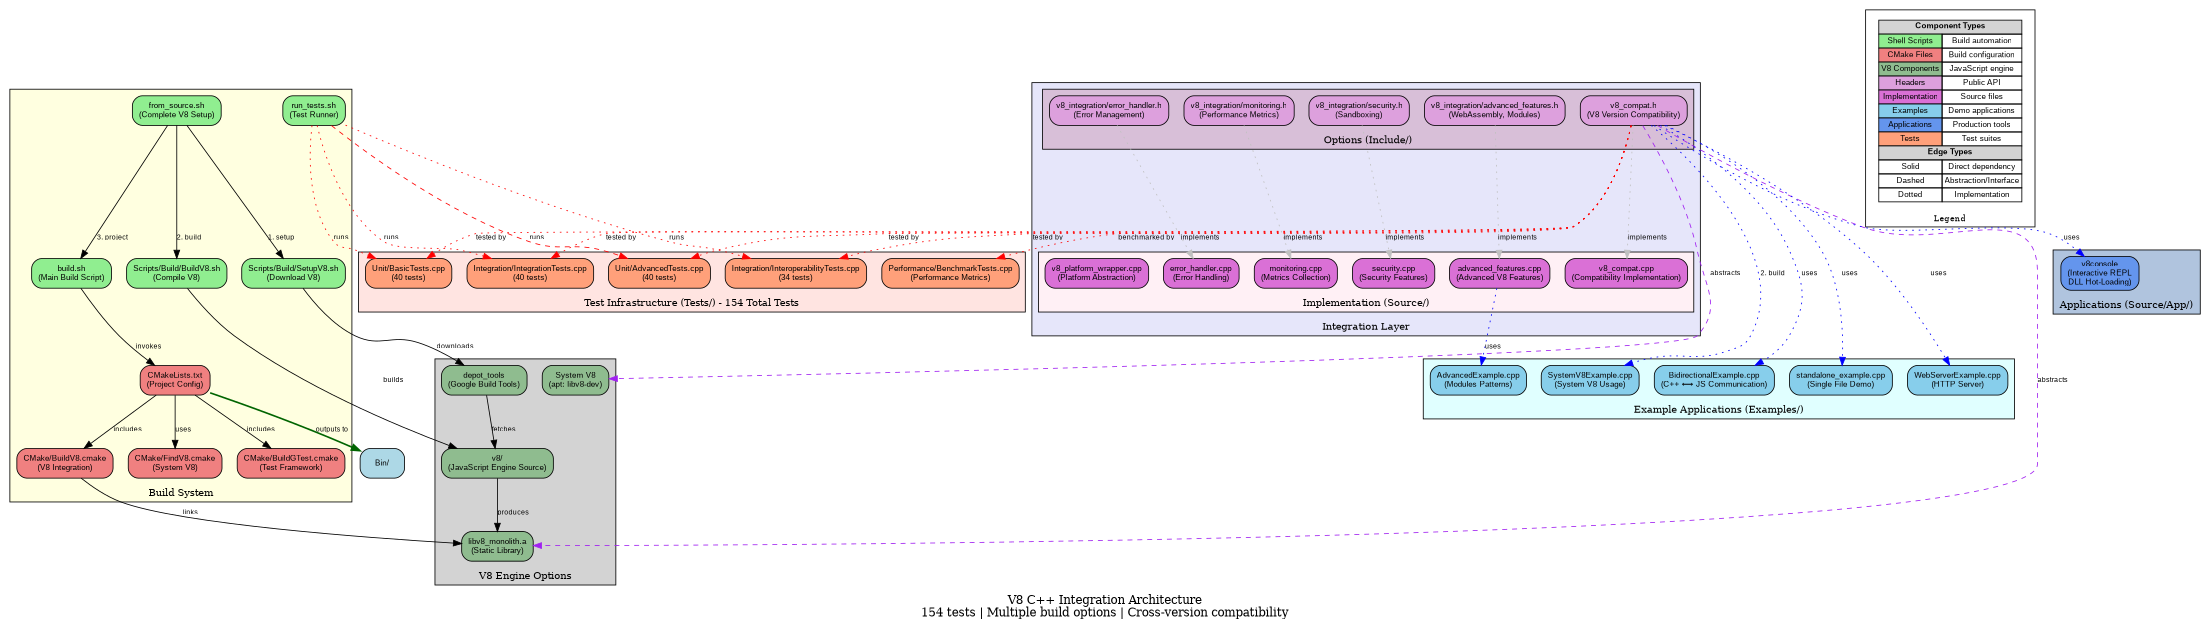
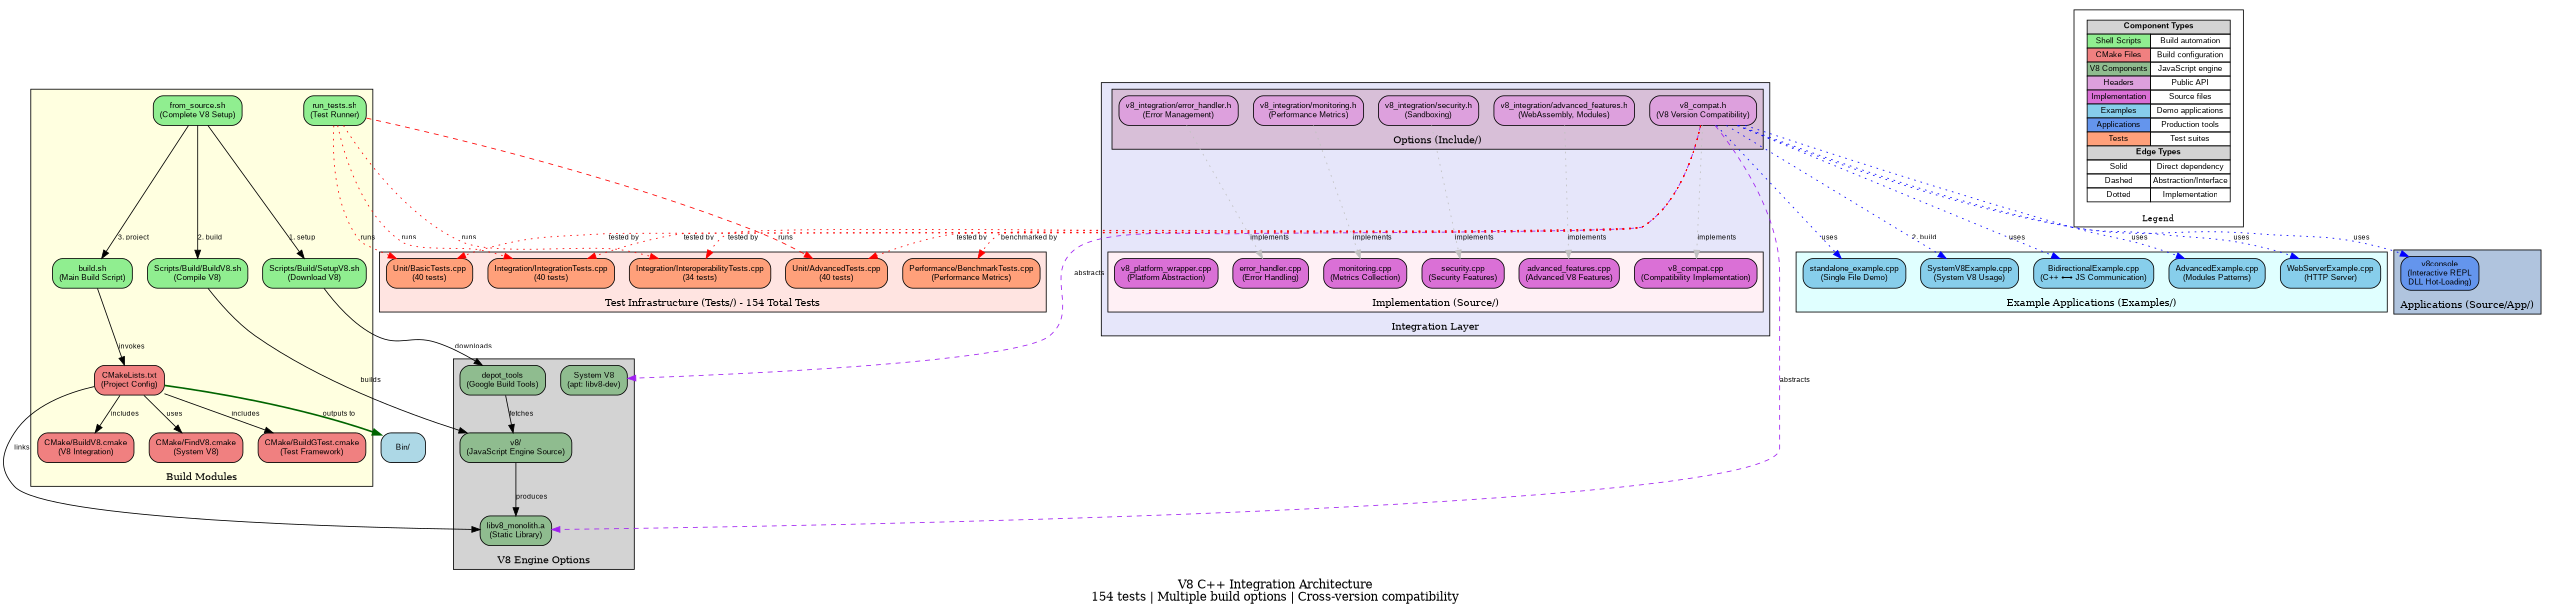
edge "advanced_features.cpp (Advanced V8 Features)" -> "AdvancedExample.cpp (Modules Patterns)": now "v8_compat.h (V8 Version Compatibility)" -> "AdvancedExample.cpp (Modules Patterns)"
cluster "Build System": label "Build System" -> "Build Modules"
edge "CMake/BuildV8.cmake (V8 Integration)" -> "libv8_monolith.a (Static Library)": now "CMakeLists.txt (Project Config)" -> "libv8_monolith.a (Static Library)"
